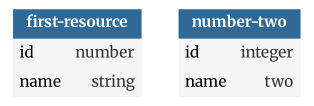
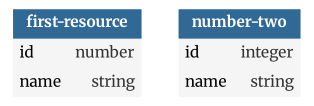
node "number-two": text "two" -> "string"
